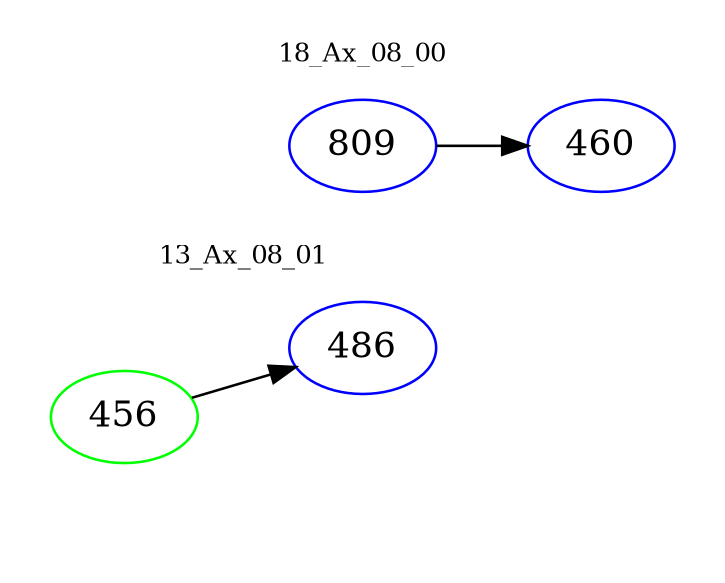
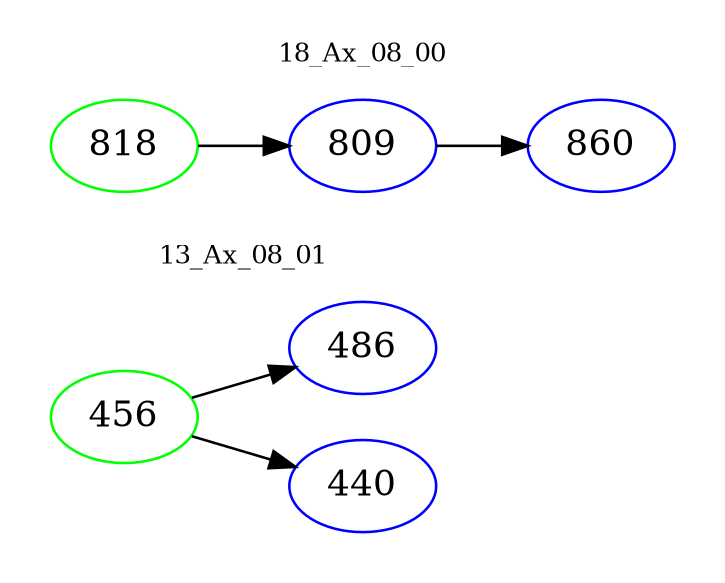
node "818": added
node "460": label "460" -> "860"
node "440": added
